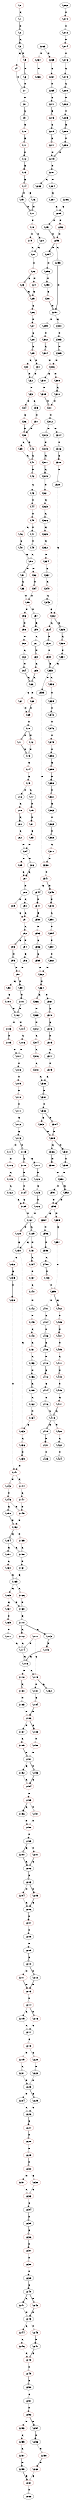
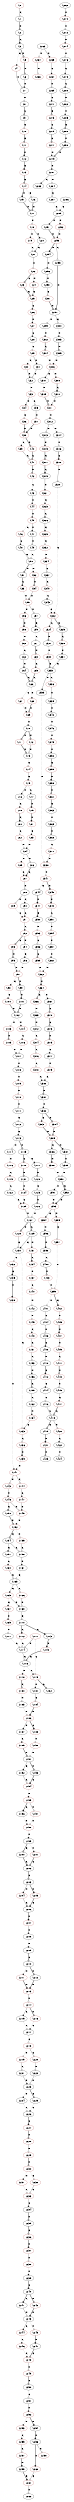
edge "S28" -> "S29": style bold -> dotted
edge "S421" -> "S423": style dotted -> bold
edge "S258" -> "S260": now "S256" -> "S260"
